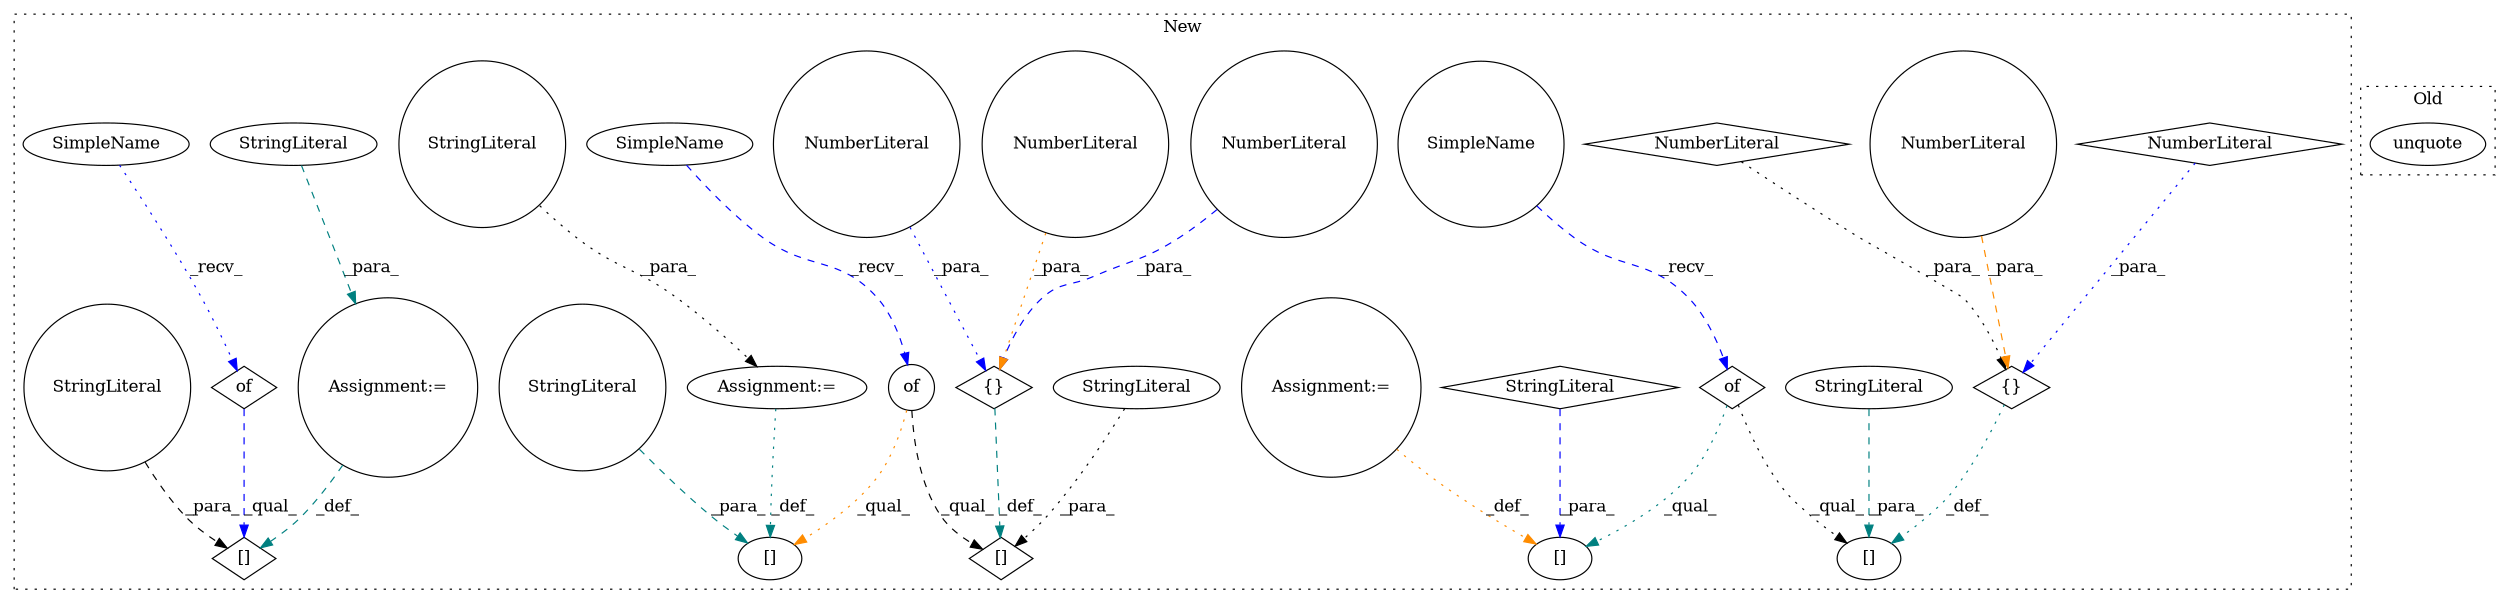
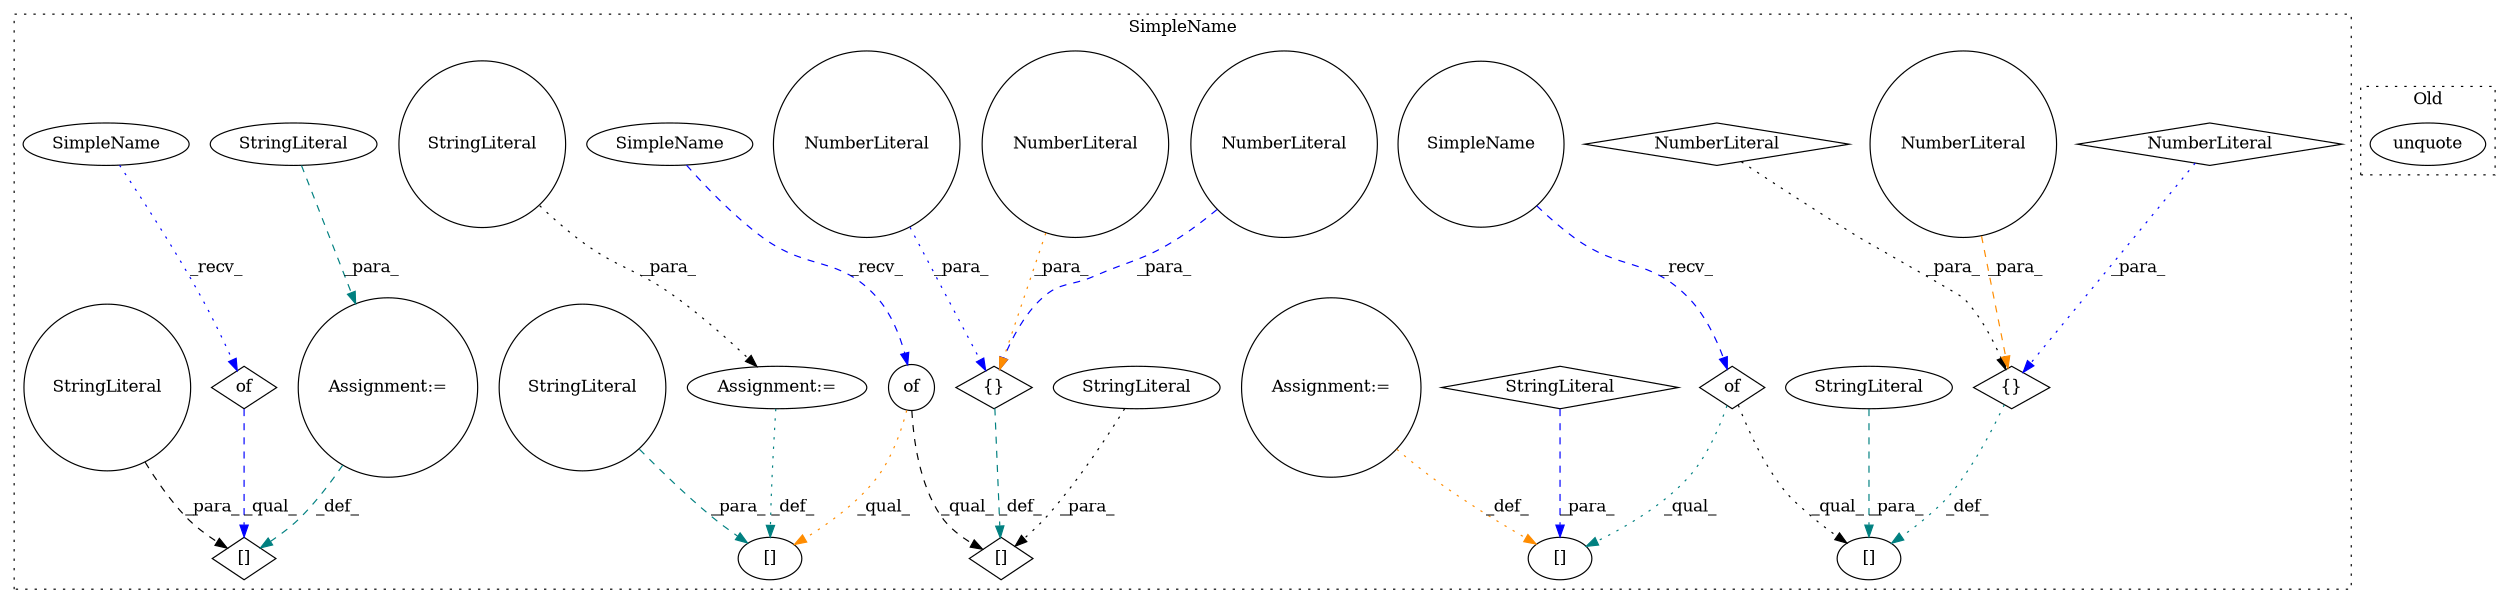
cluster "New": label "New" -> "SimpleName"
